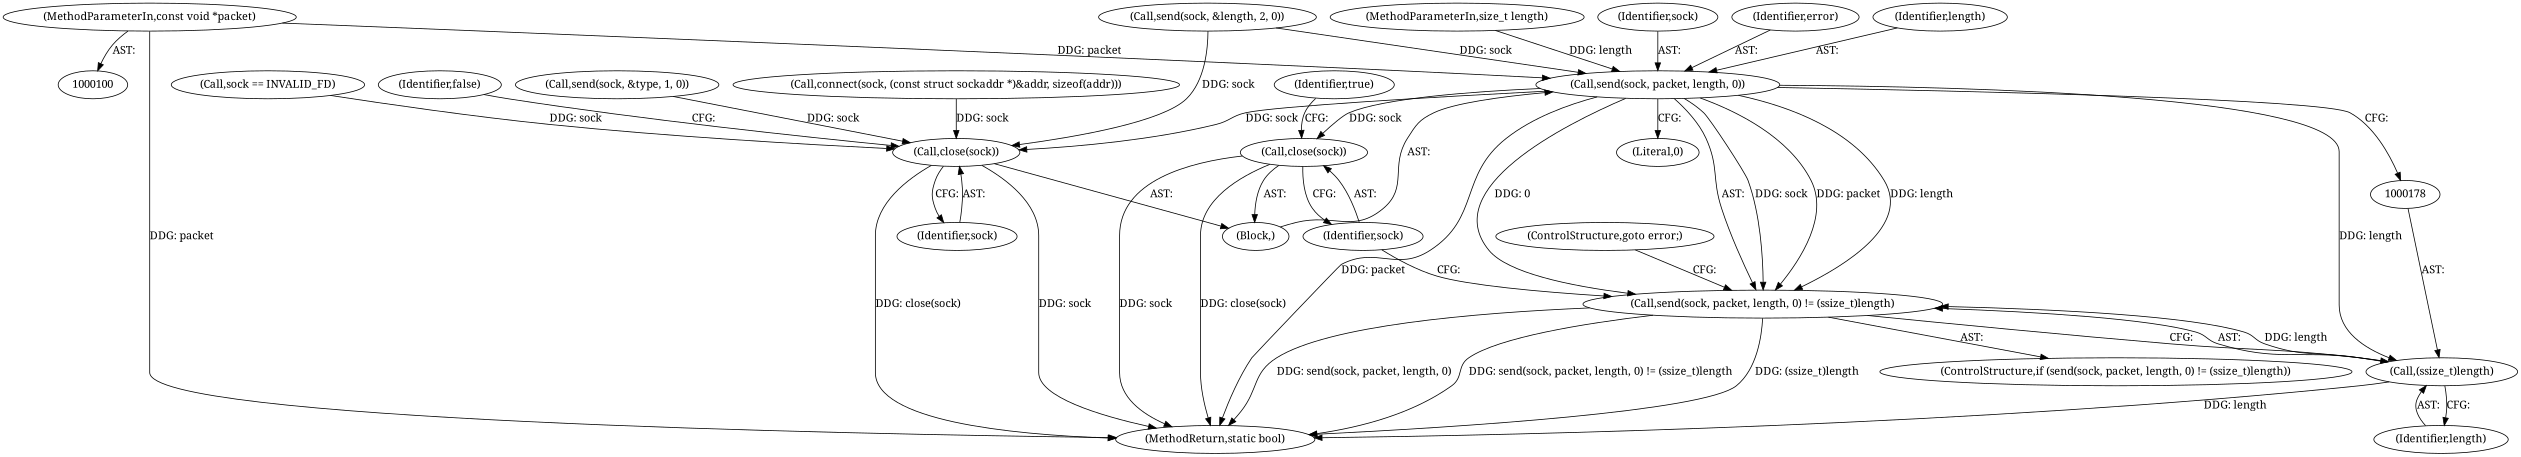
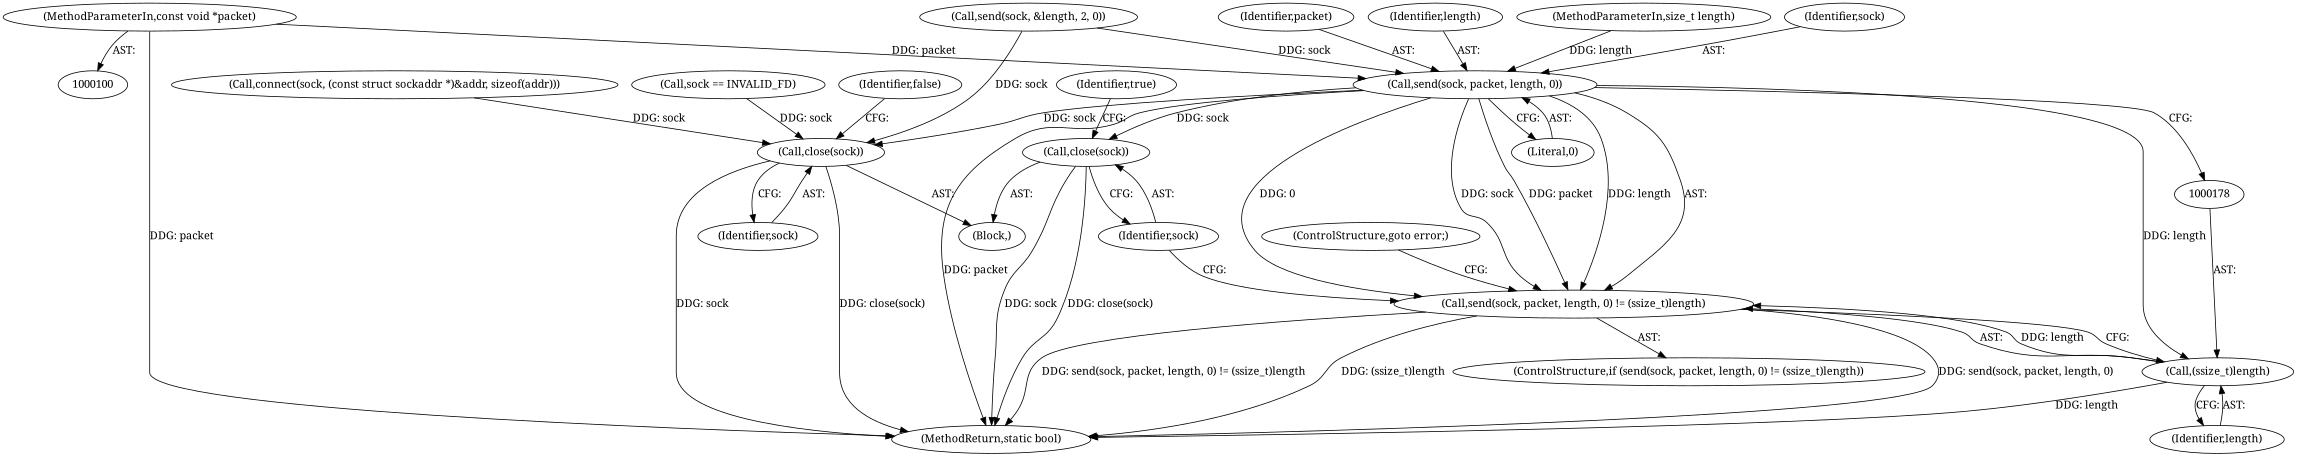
node "(Identifier,error)": label "(Identifier,error)" -> "(Identifier,packet)"
node "(Call,send(sock, &type, 1, 0))": removed
edge "(Block,)" -> "(Call,send(sock, packet, length, 0))": now "(Literal,0)" -> "(Call,send(sock, packet, length, 0))"
